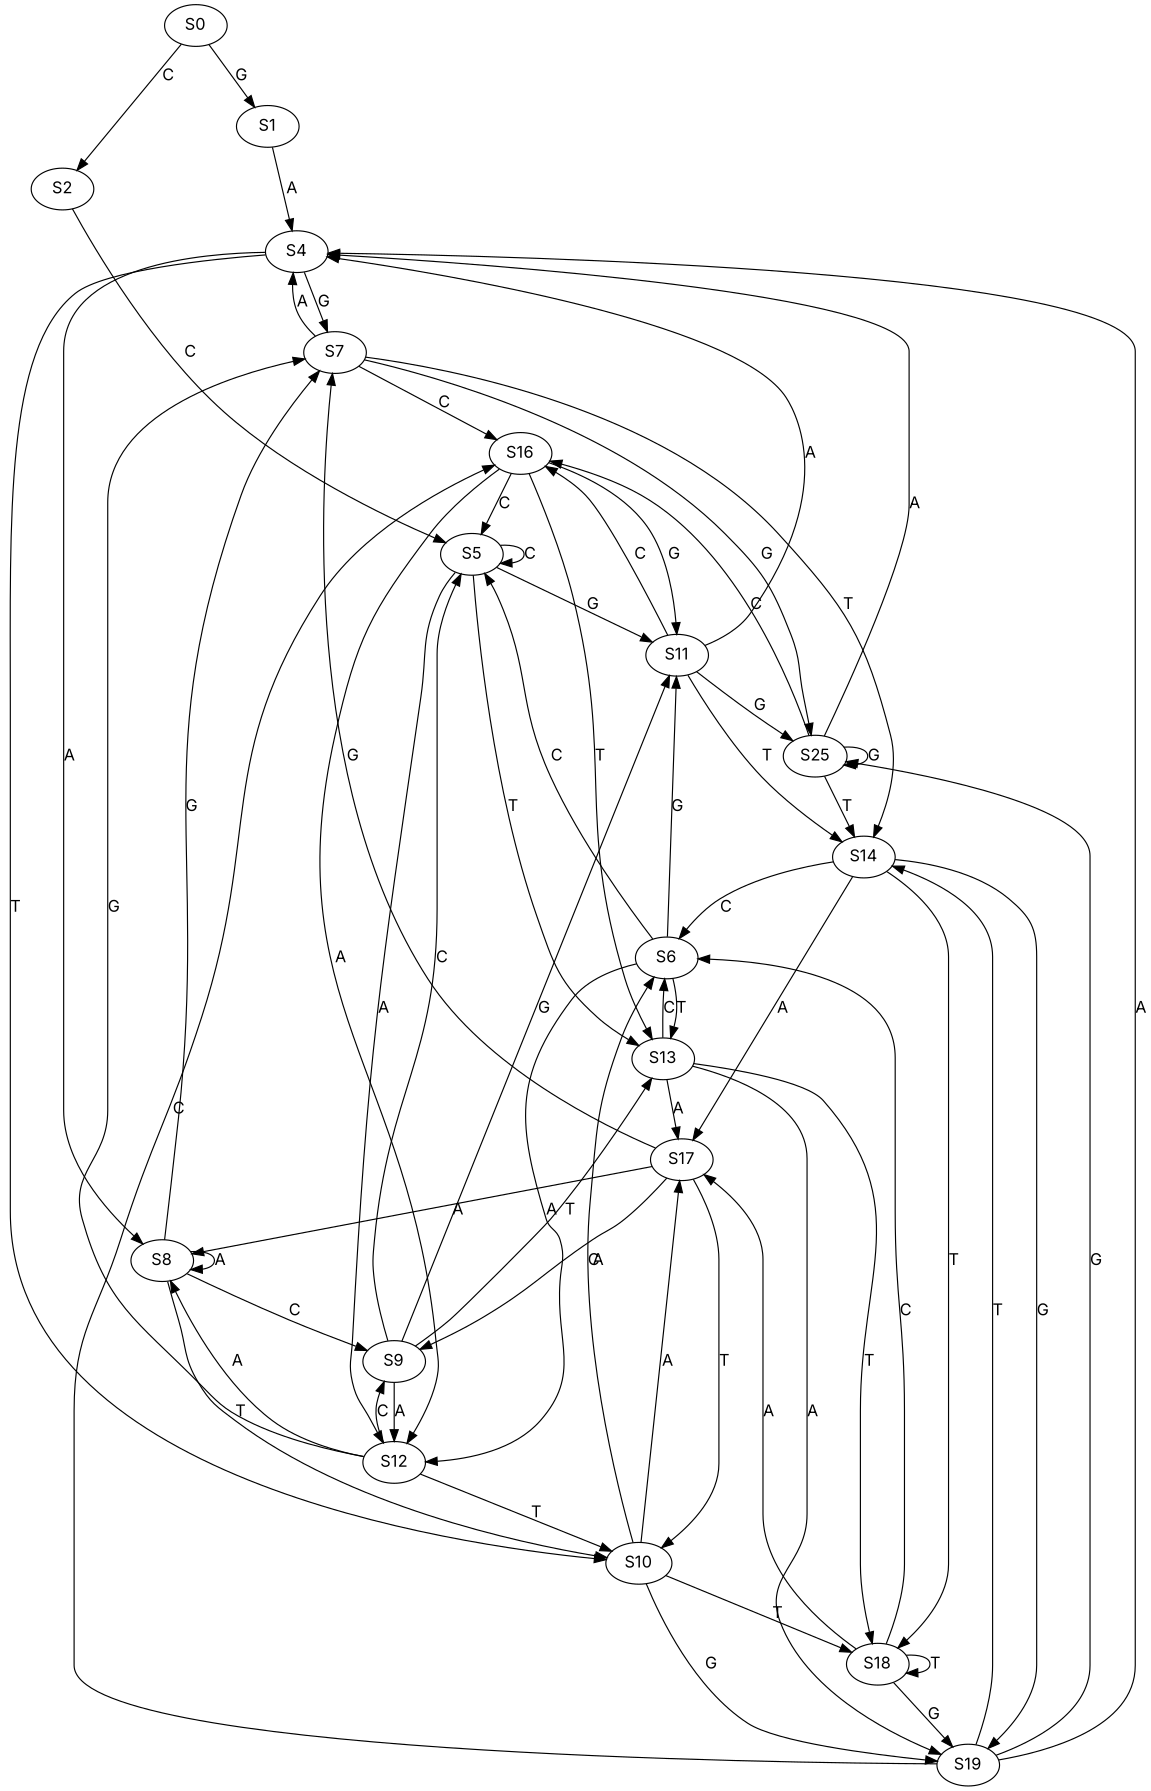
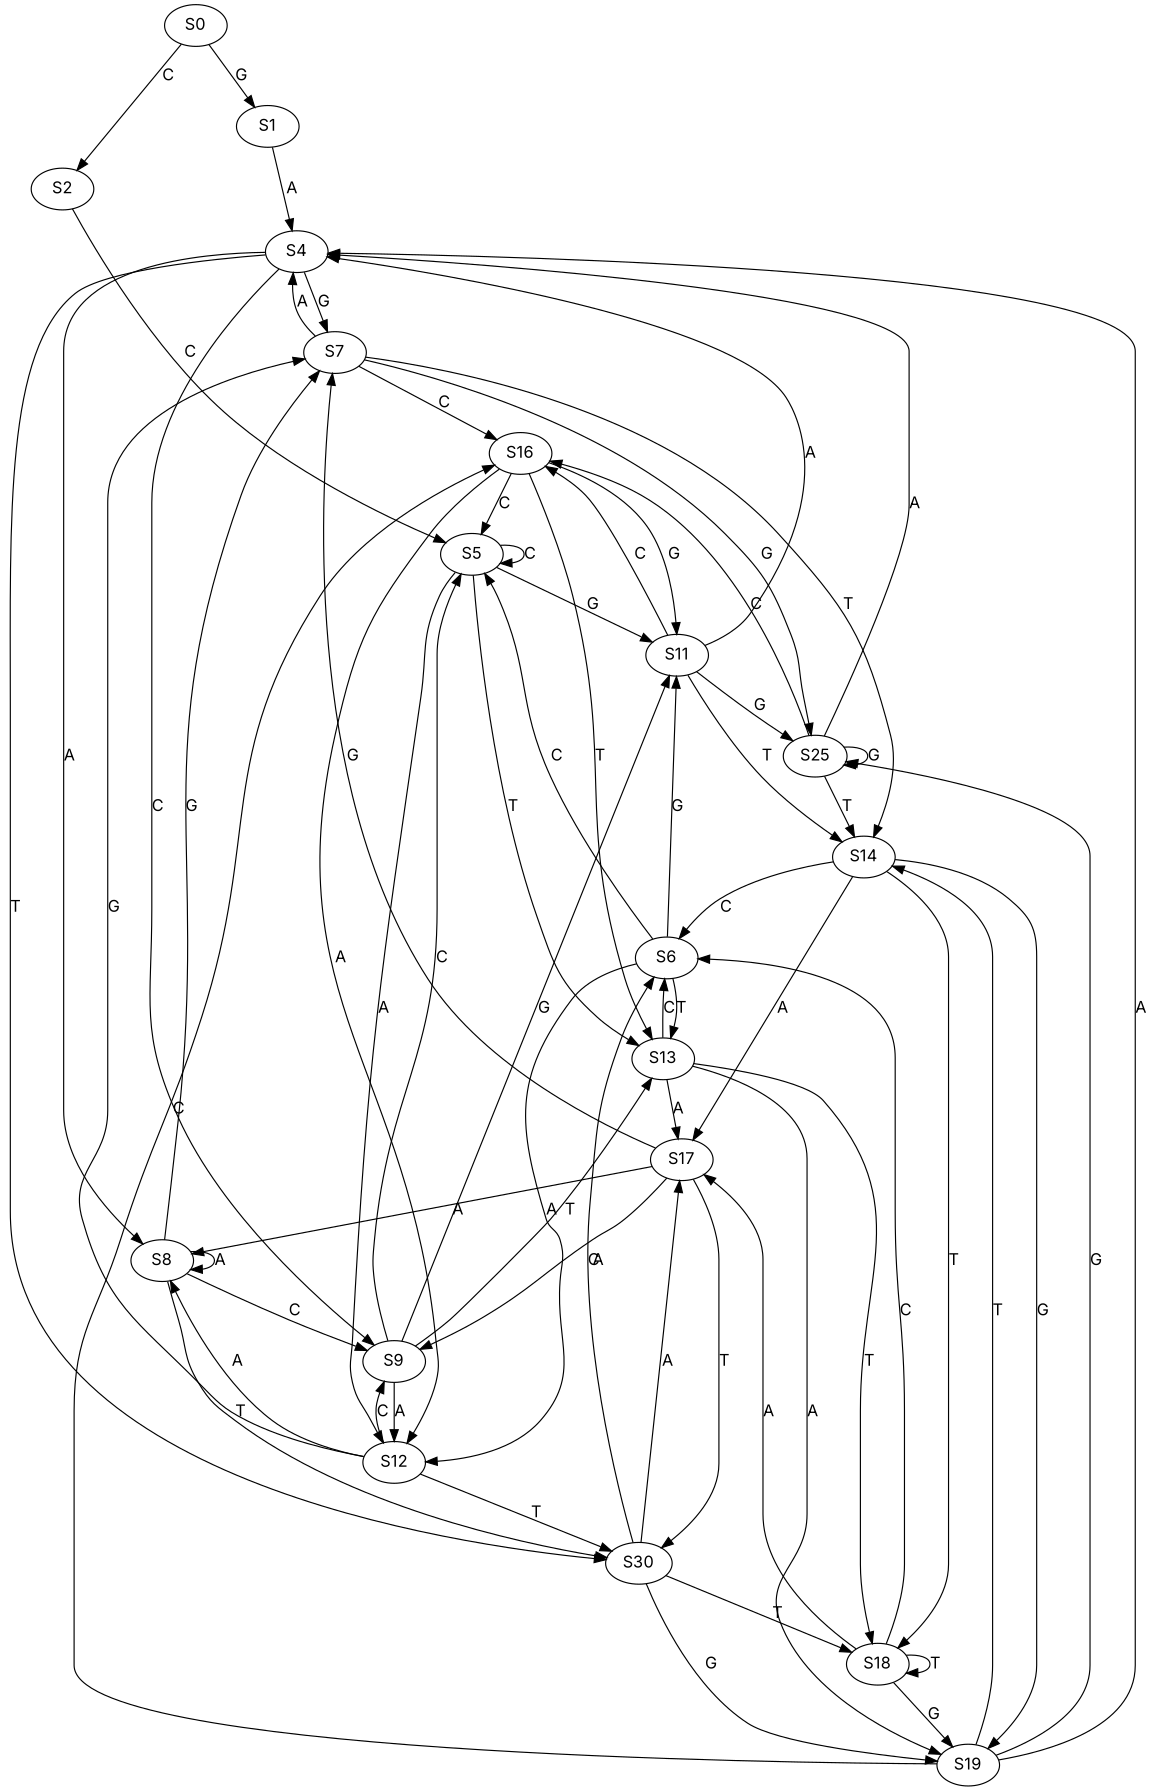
edge "S4" -> "S9": added, label "C"
node "S10": label "S10" -> "S30"
